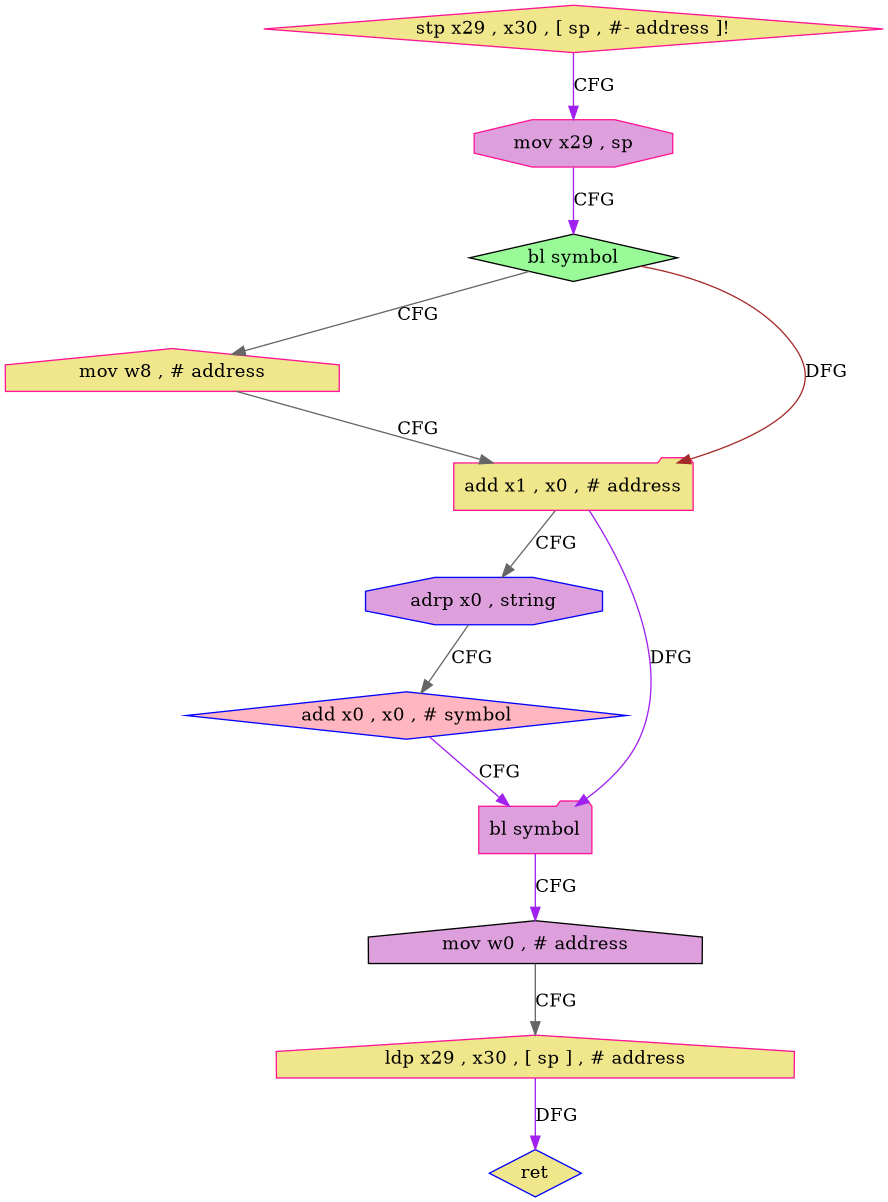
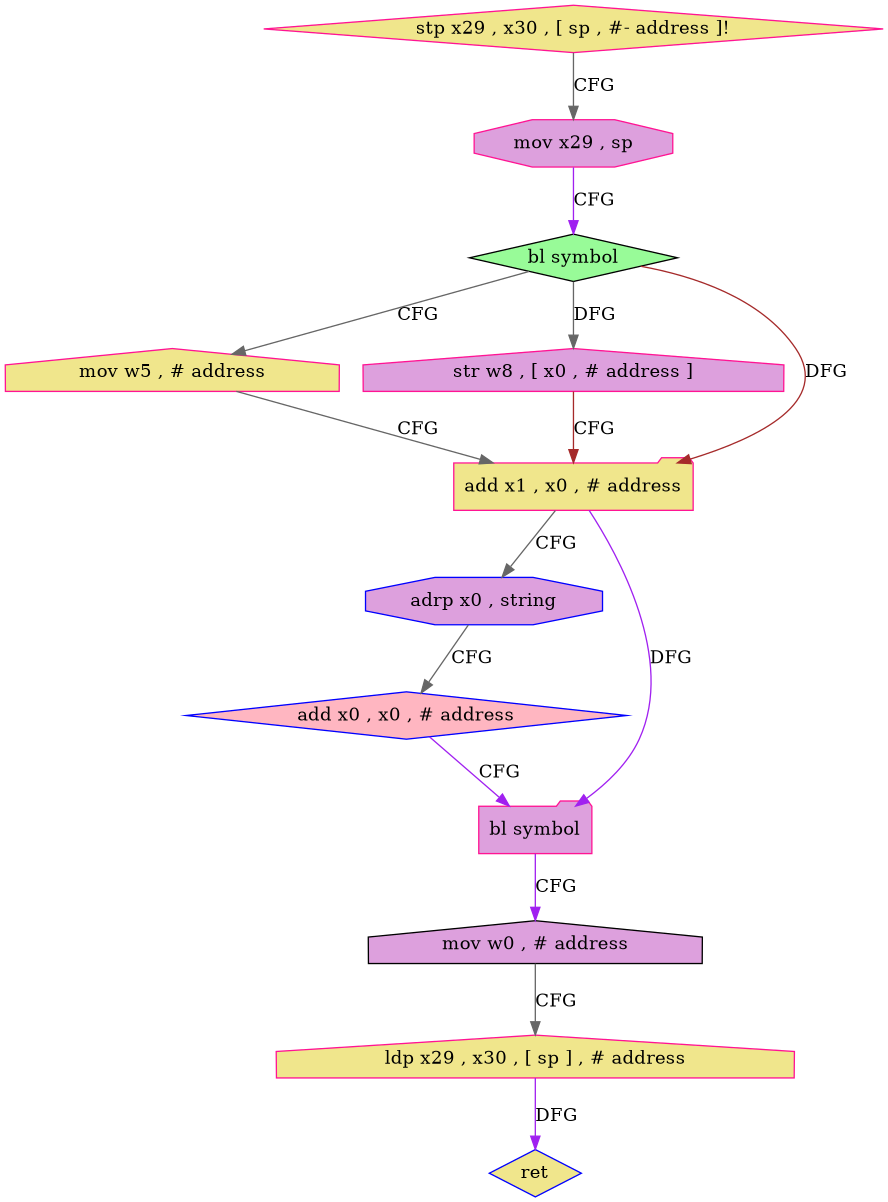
edge "stp x29 , x30 , [ sp , #- address ]!" -> "mov x29 , sp": color purple -> gray40
node "mov w8 , # address": label "mov w8 , # address" -> "mov w5 , # address"
node "str w8 , [ x0 , # address ]": added
node "add x0 , x0 , # symbol": label "add x0 , x0 , # symbol" -> "add x0 , x0 , # address"
